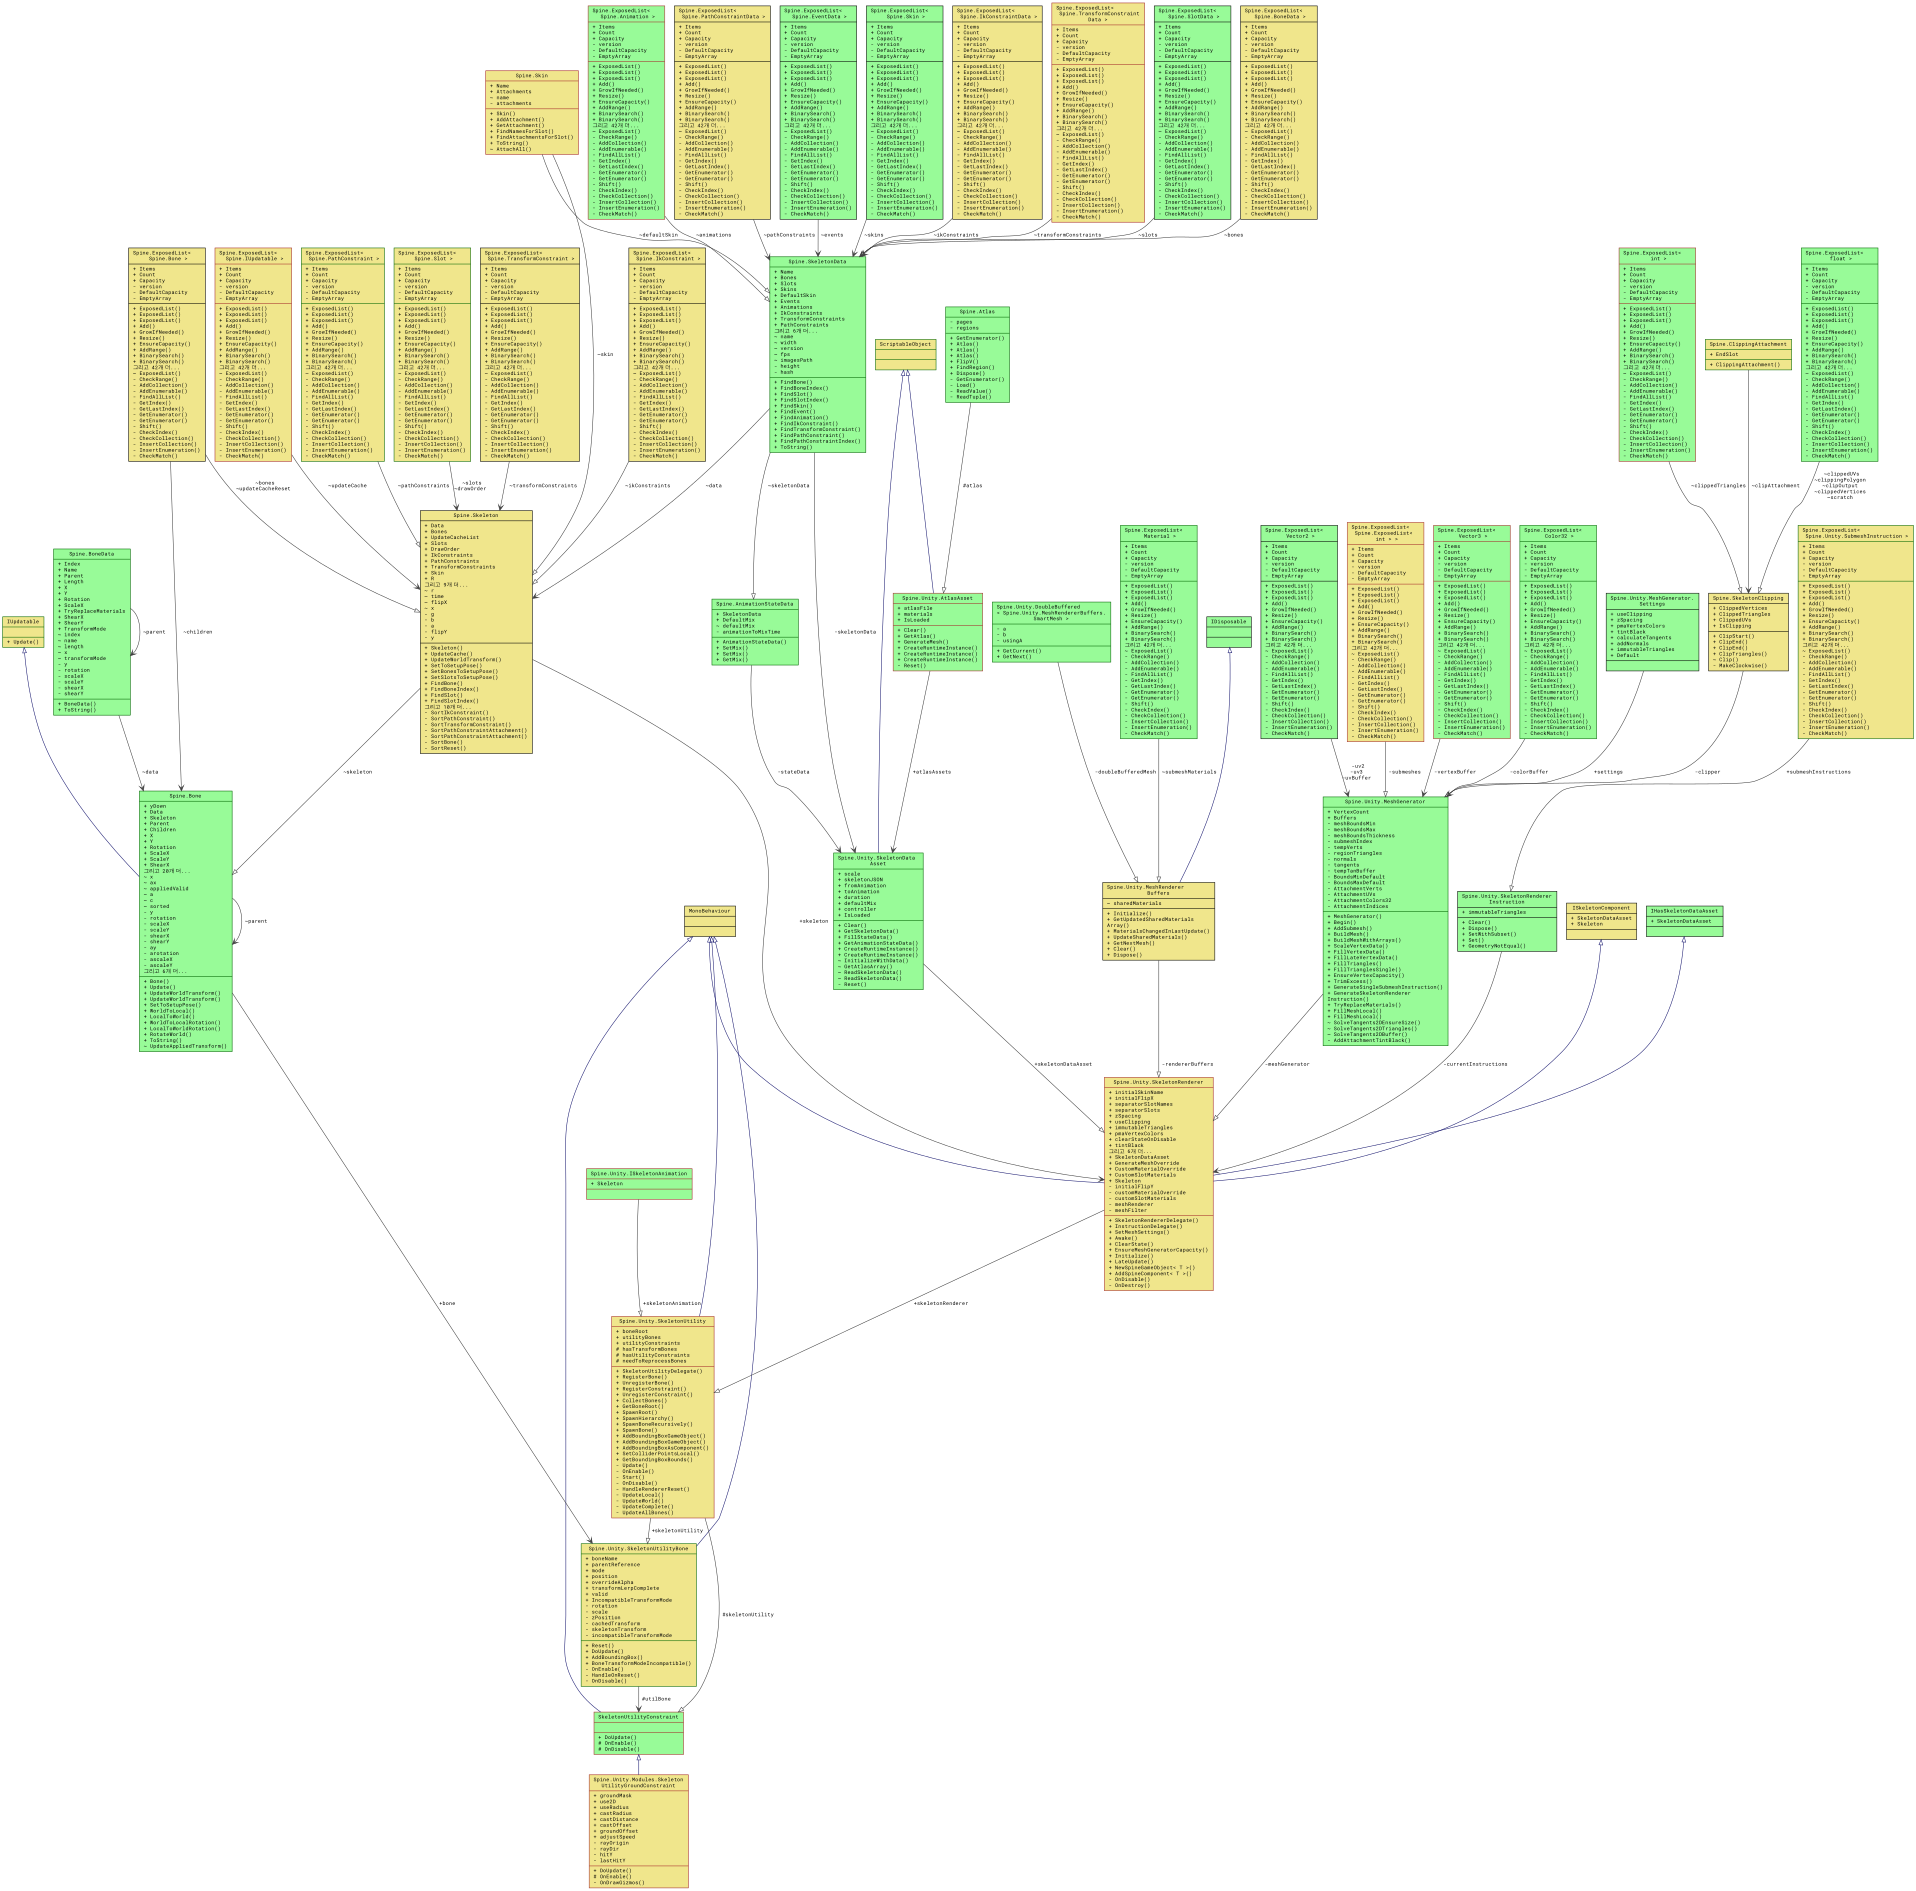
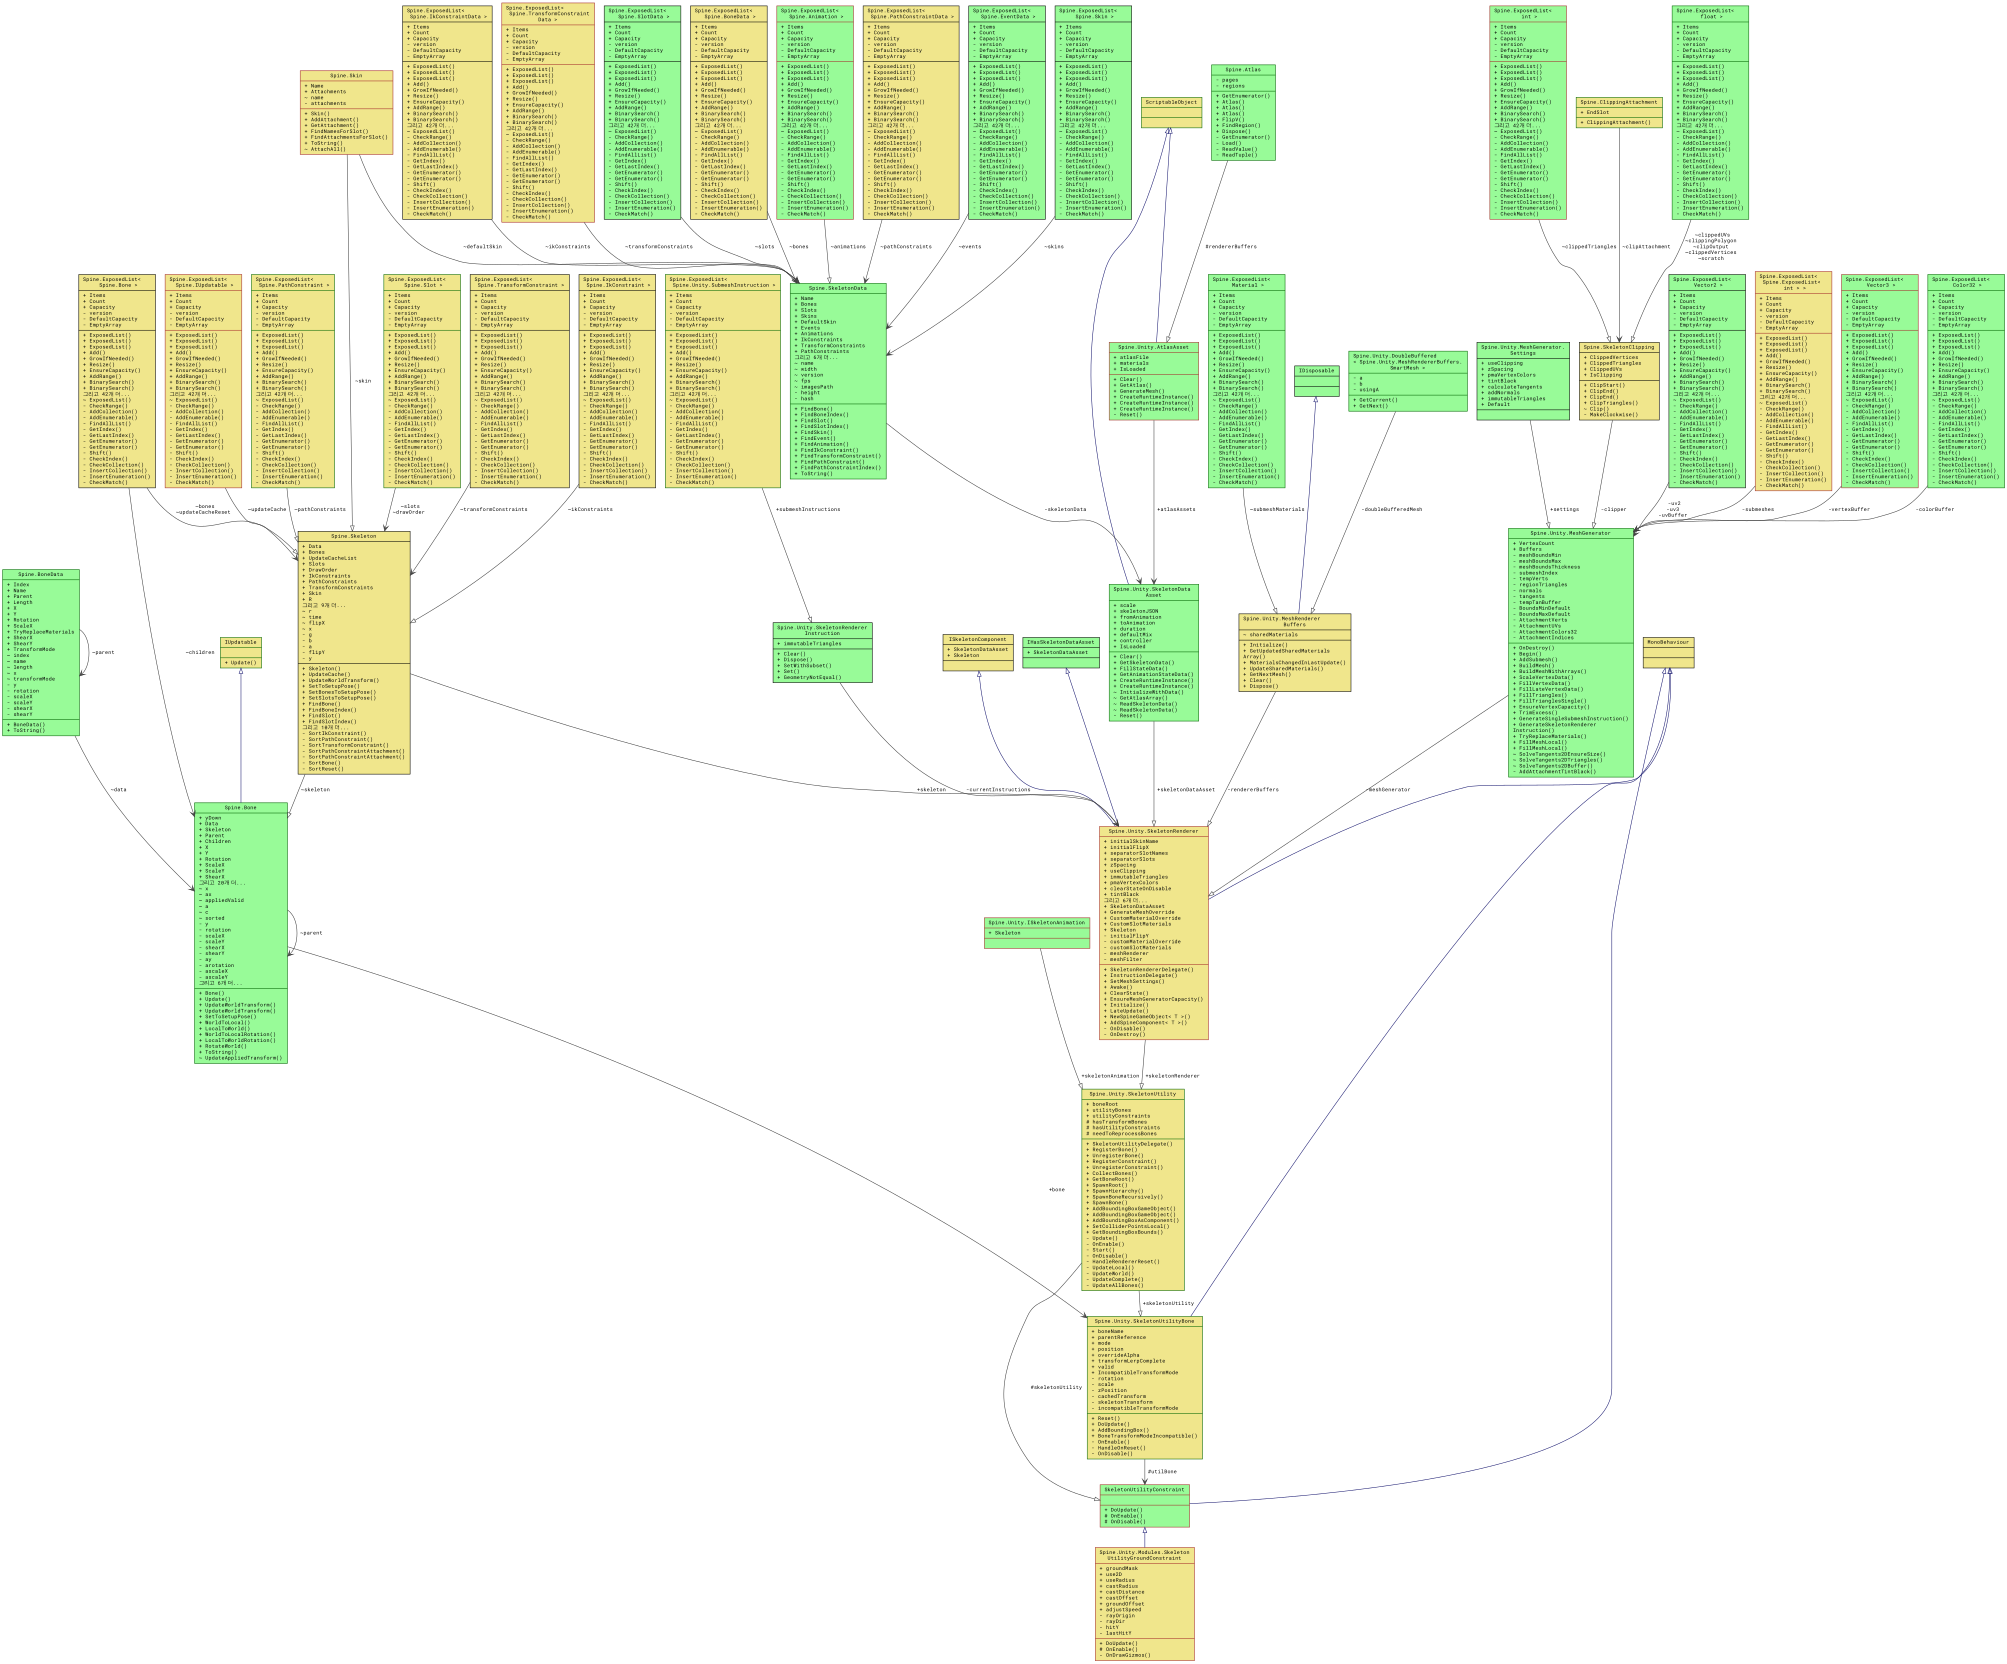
edge "Spine.Atlas" -> "Spine.Unity.AtlasAsset": label " #atlas" -> " #rendererBuffers"
edge "Spine.SkeletonData" -> "Spine.Skeleton": removed, label "~data"
node "Spine.AnimationStateData": removed
node "Spine.Unity.MeshGenerator": text "+ MeshGenerator()" -> "+ OnDestroy()"
edge "Spine.Unity.SkeletonUtility" -> "MonoBehaviour": removed
node "Spine.Unity.SkeletonUtility": color brown -> darkgreen
